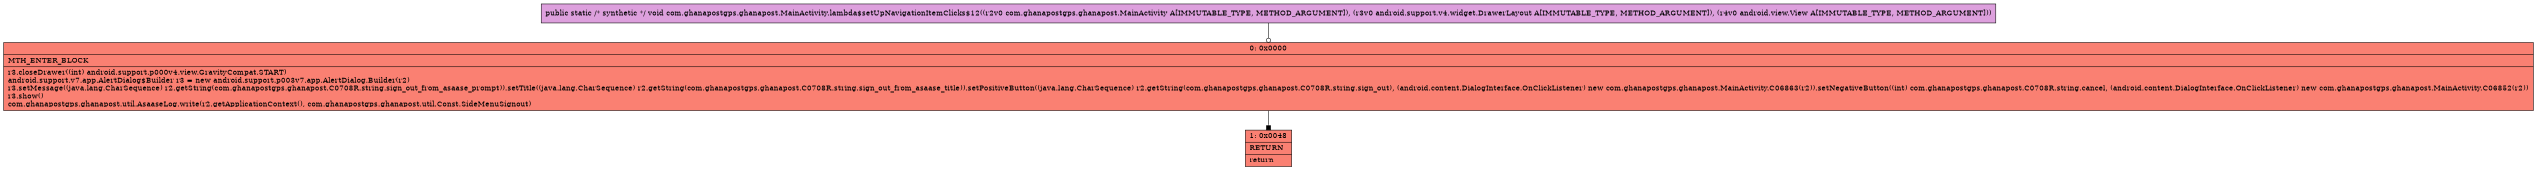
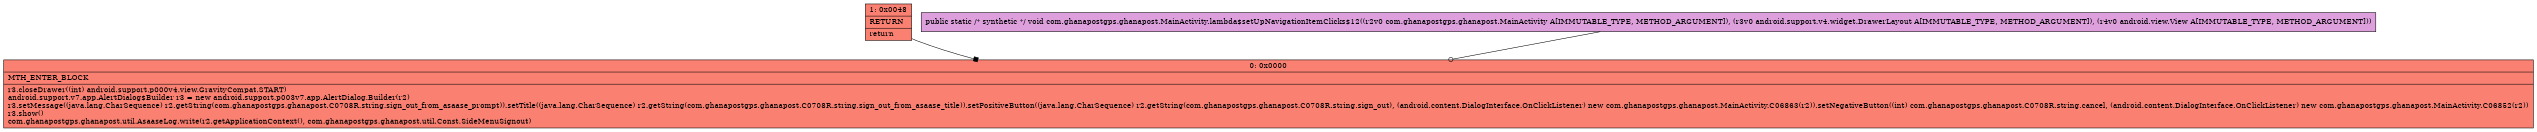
edge "0: 0x0000" -> "1: 0x0048": reversed
